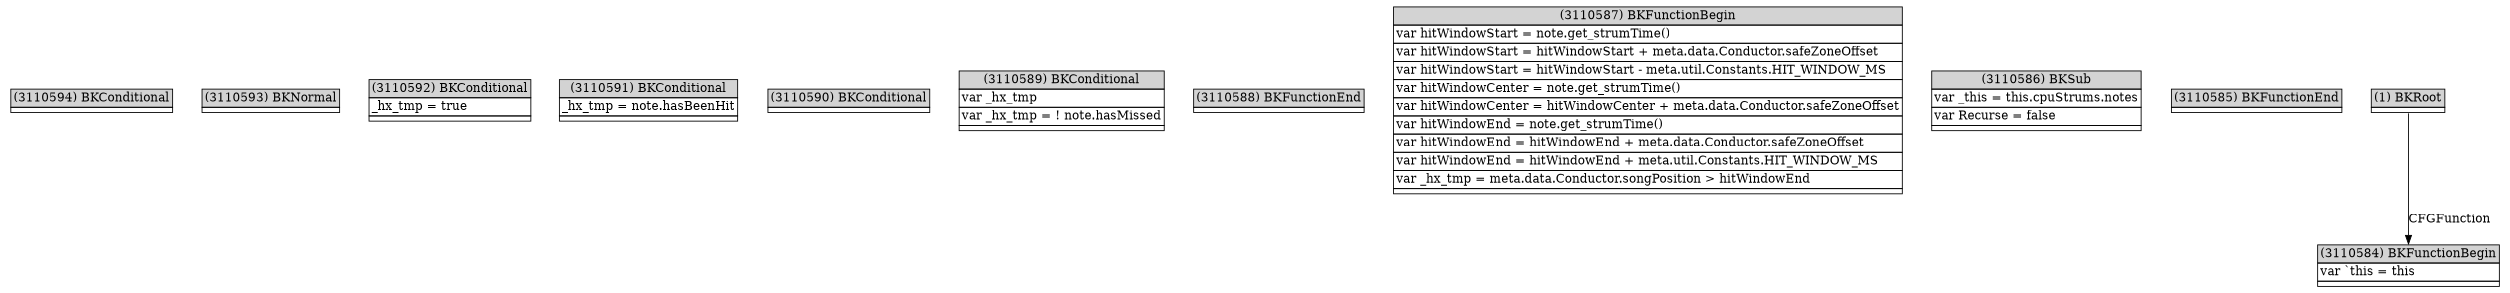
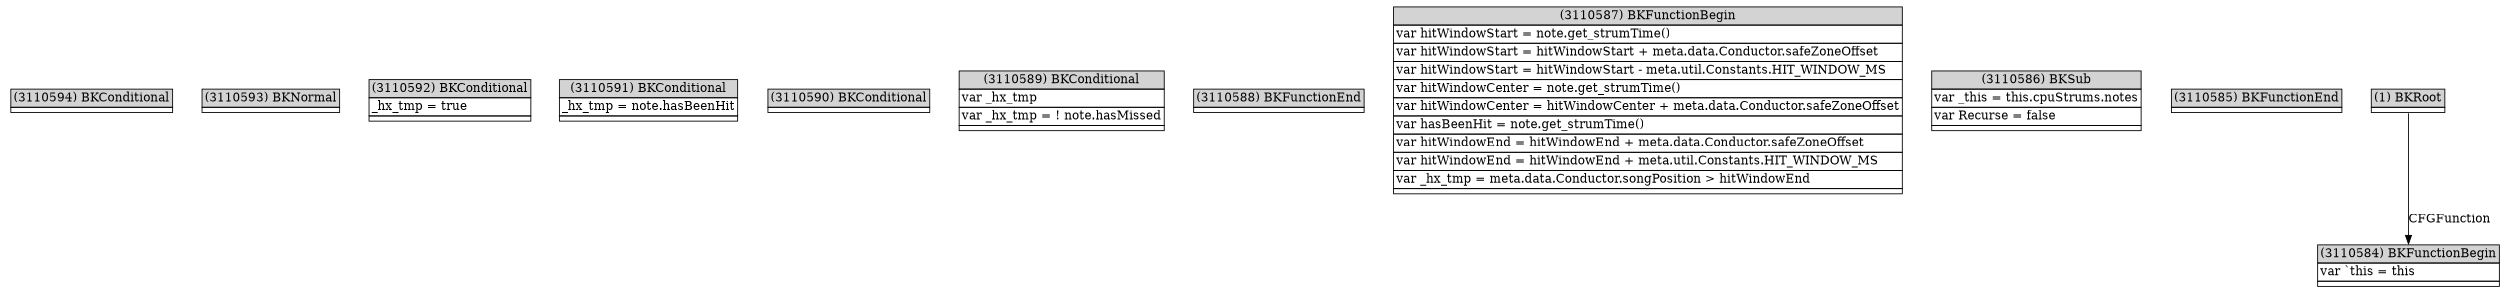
node "(3110587) BKFunctionBegin": text "var hitWindowEnd = note.get_strumTime()" -> "var hasBeenHit = note.get_strumTime()"
